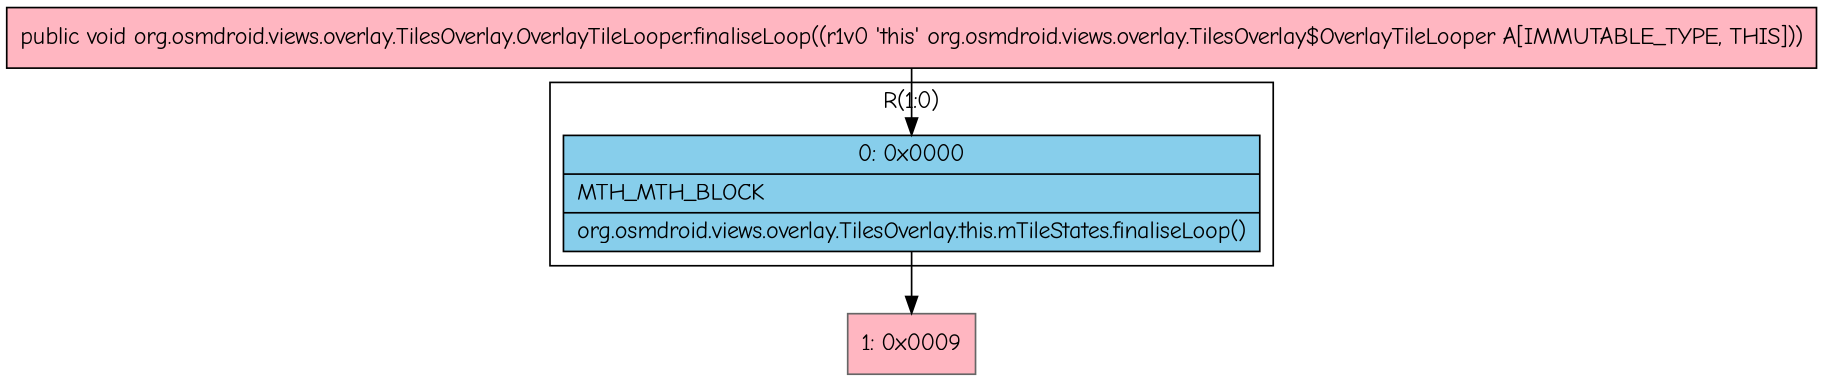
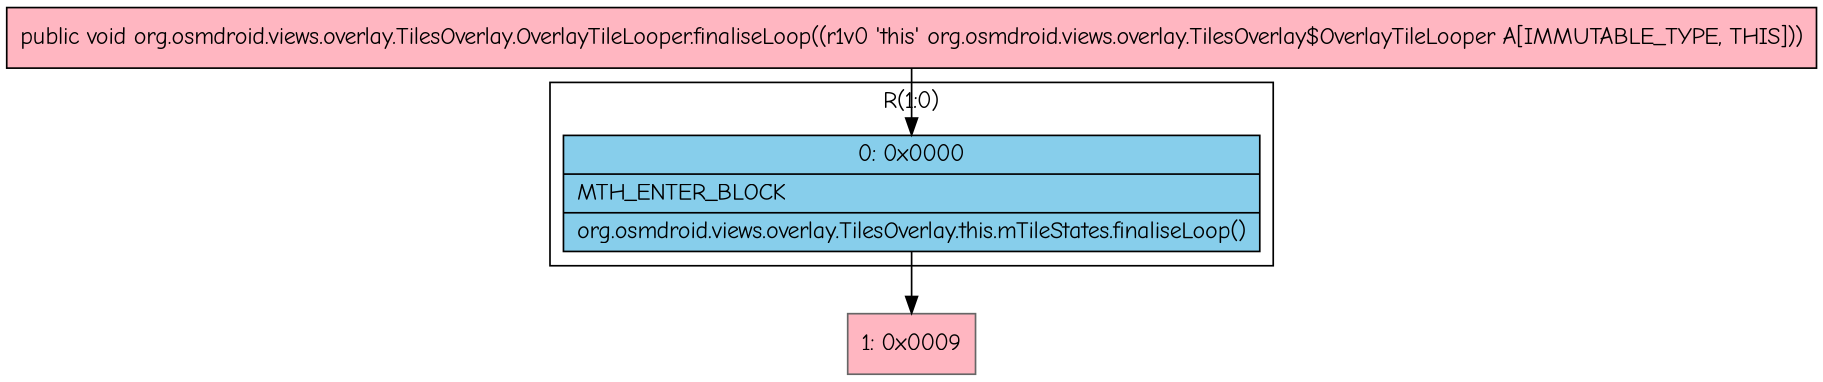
node "0: 0x0000": text "MTH_MTH_BLOCK" -> "MTH_ENTER_BLOCK"
